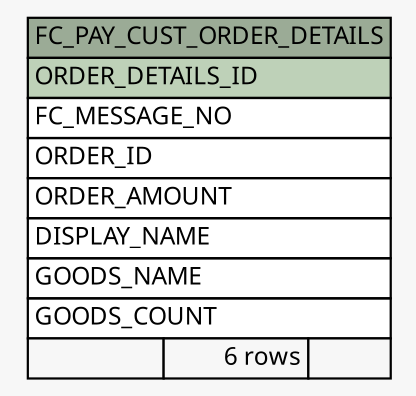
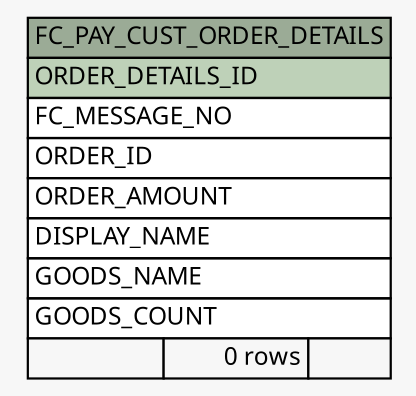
node "FC_PAY_CUST_ORDER_DETAILS": text "6 rows" -> "0 rows"
